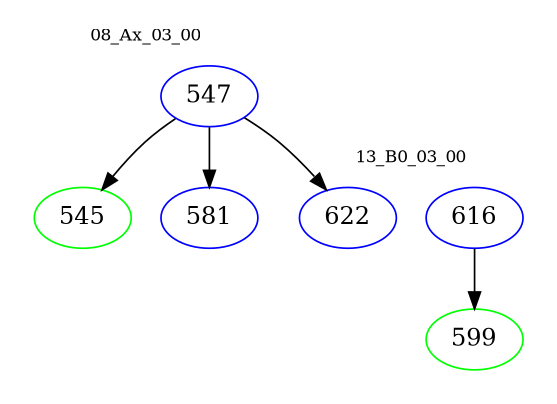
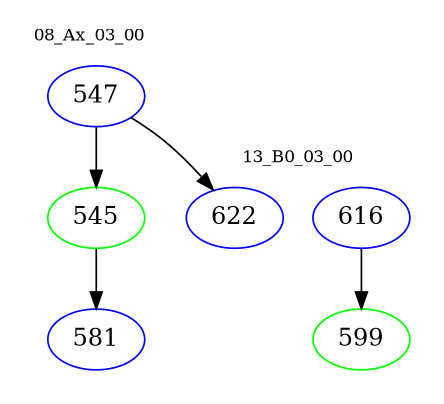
edge "547" -> "581": now "545" -> "581"
